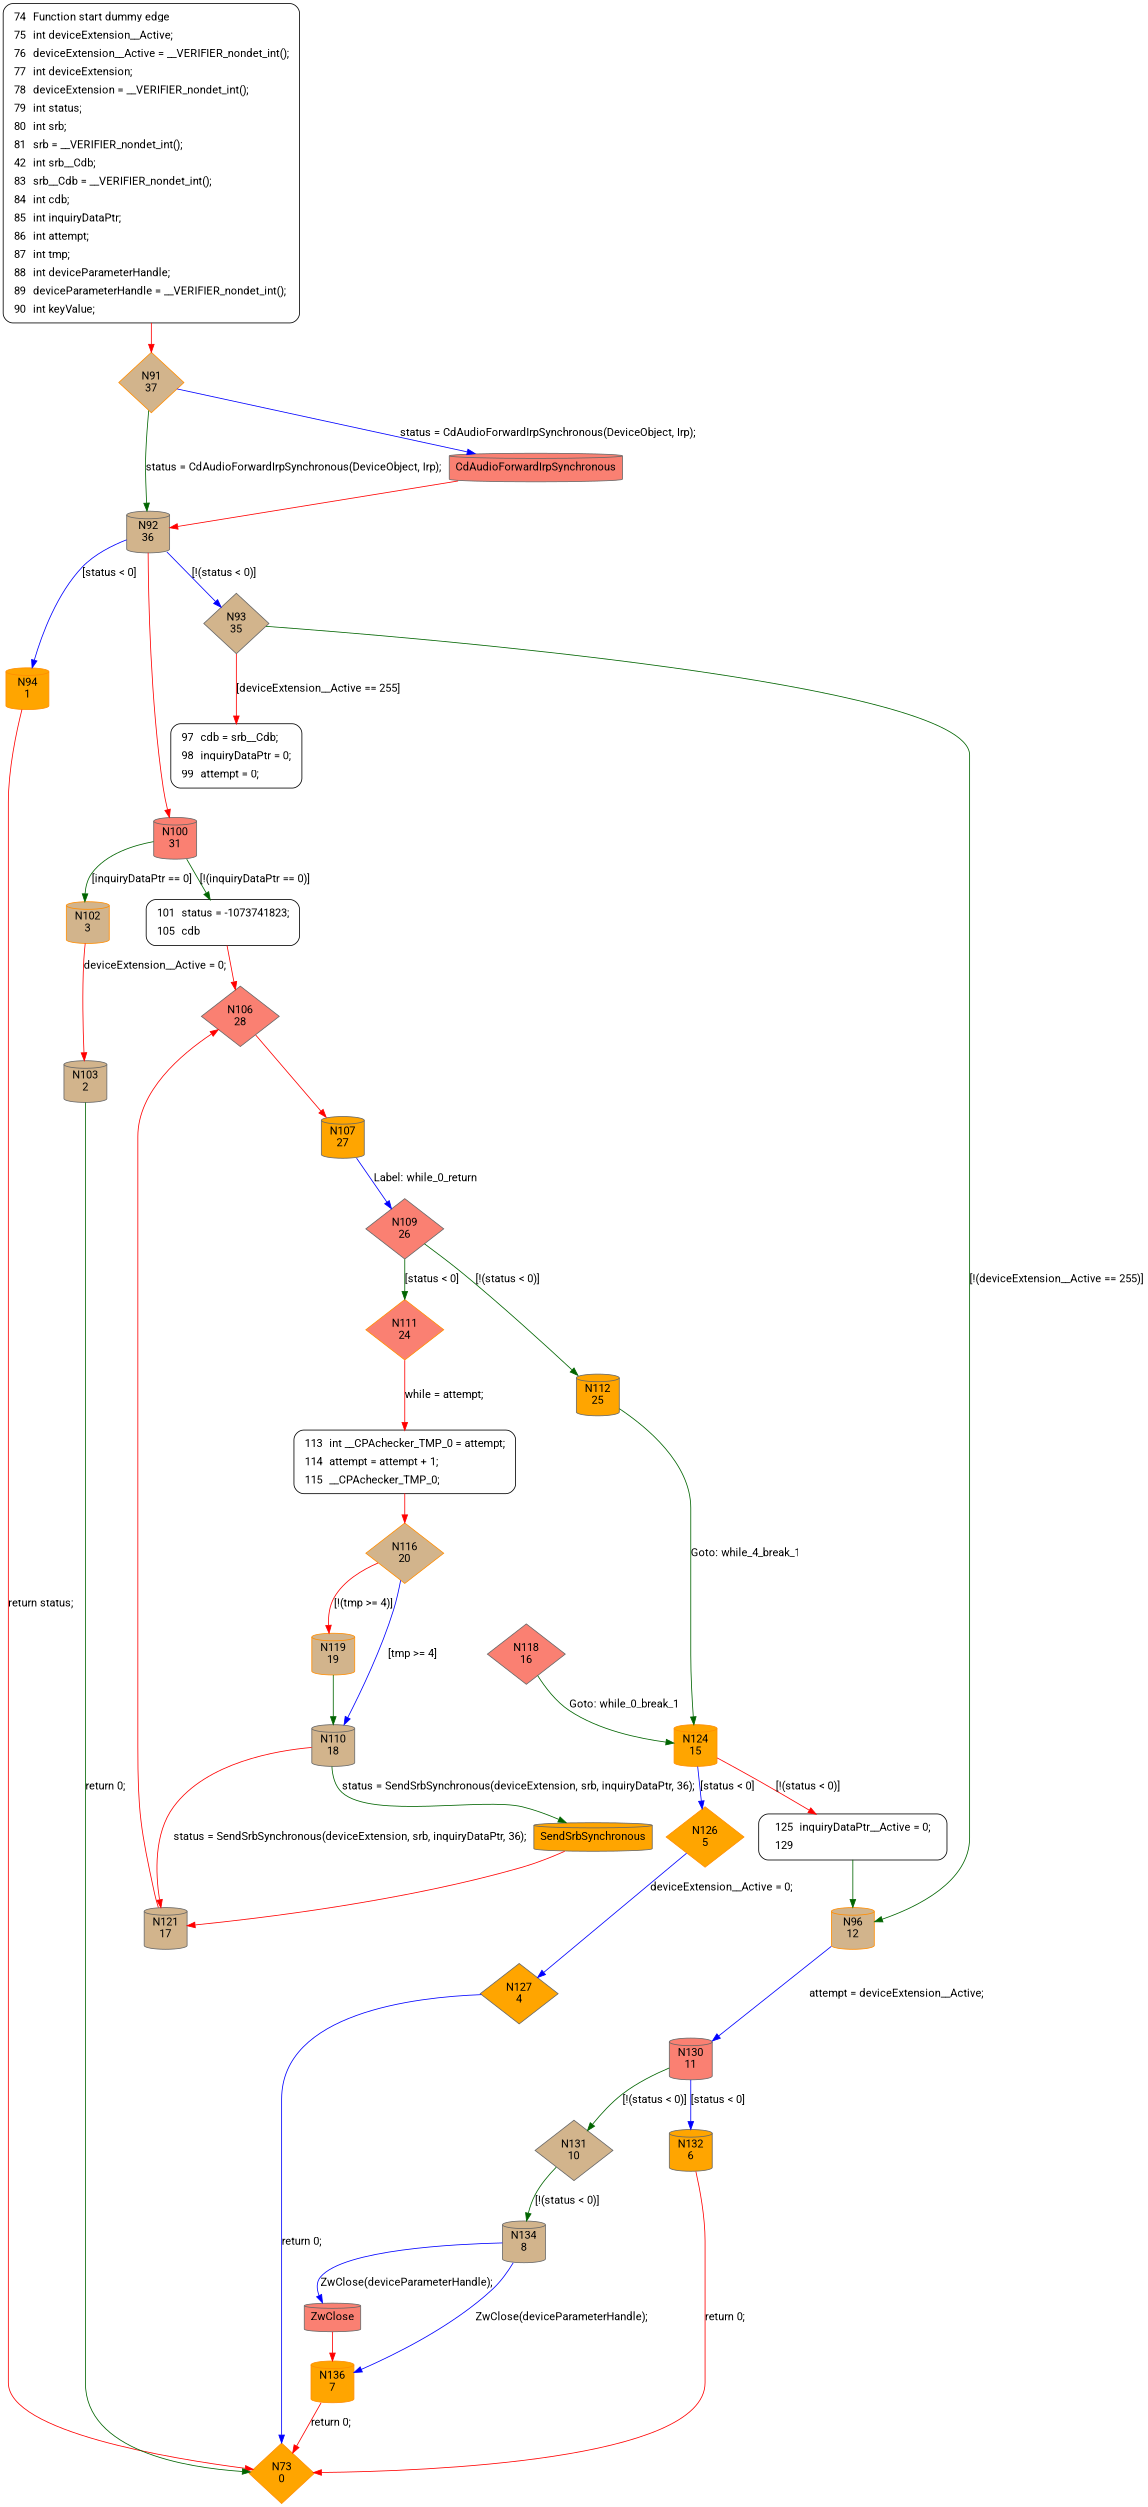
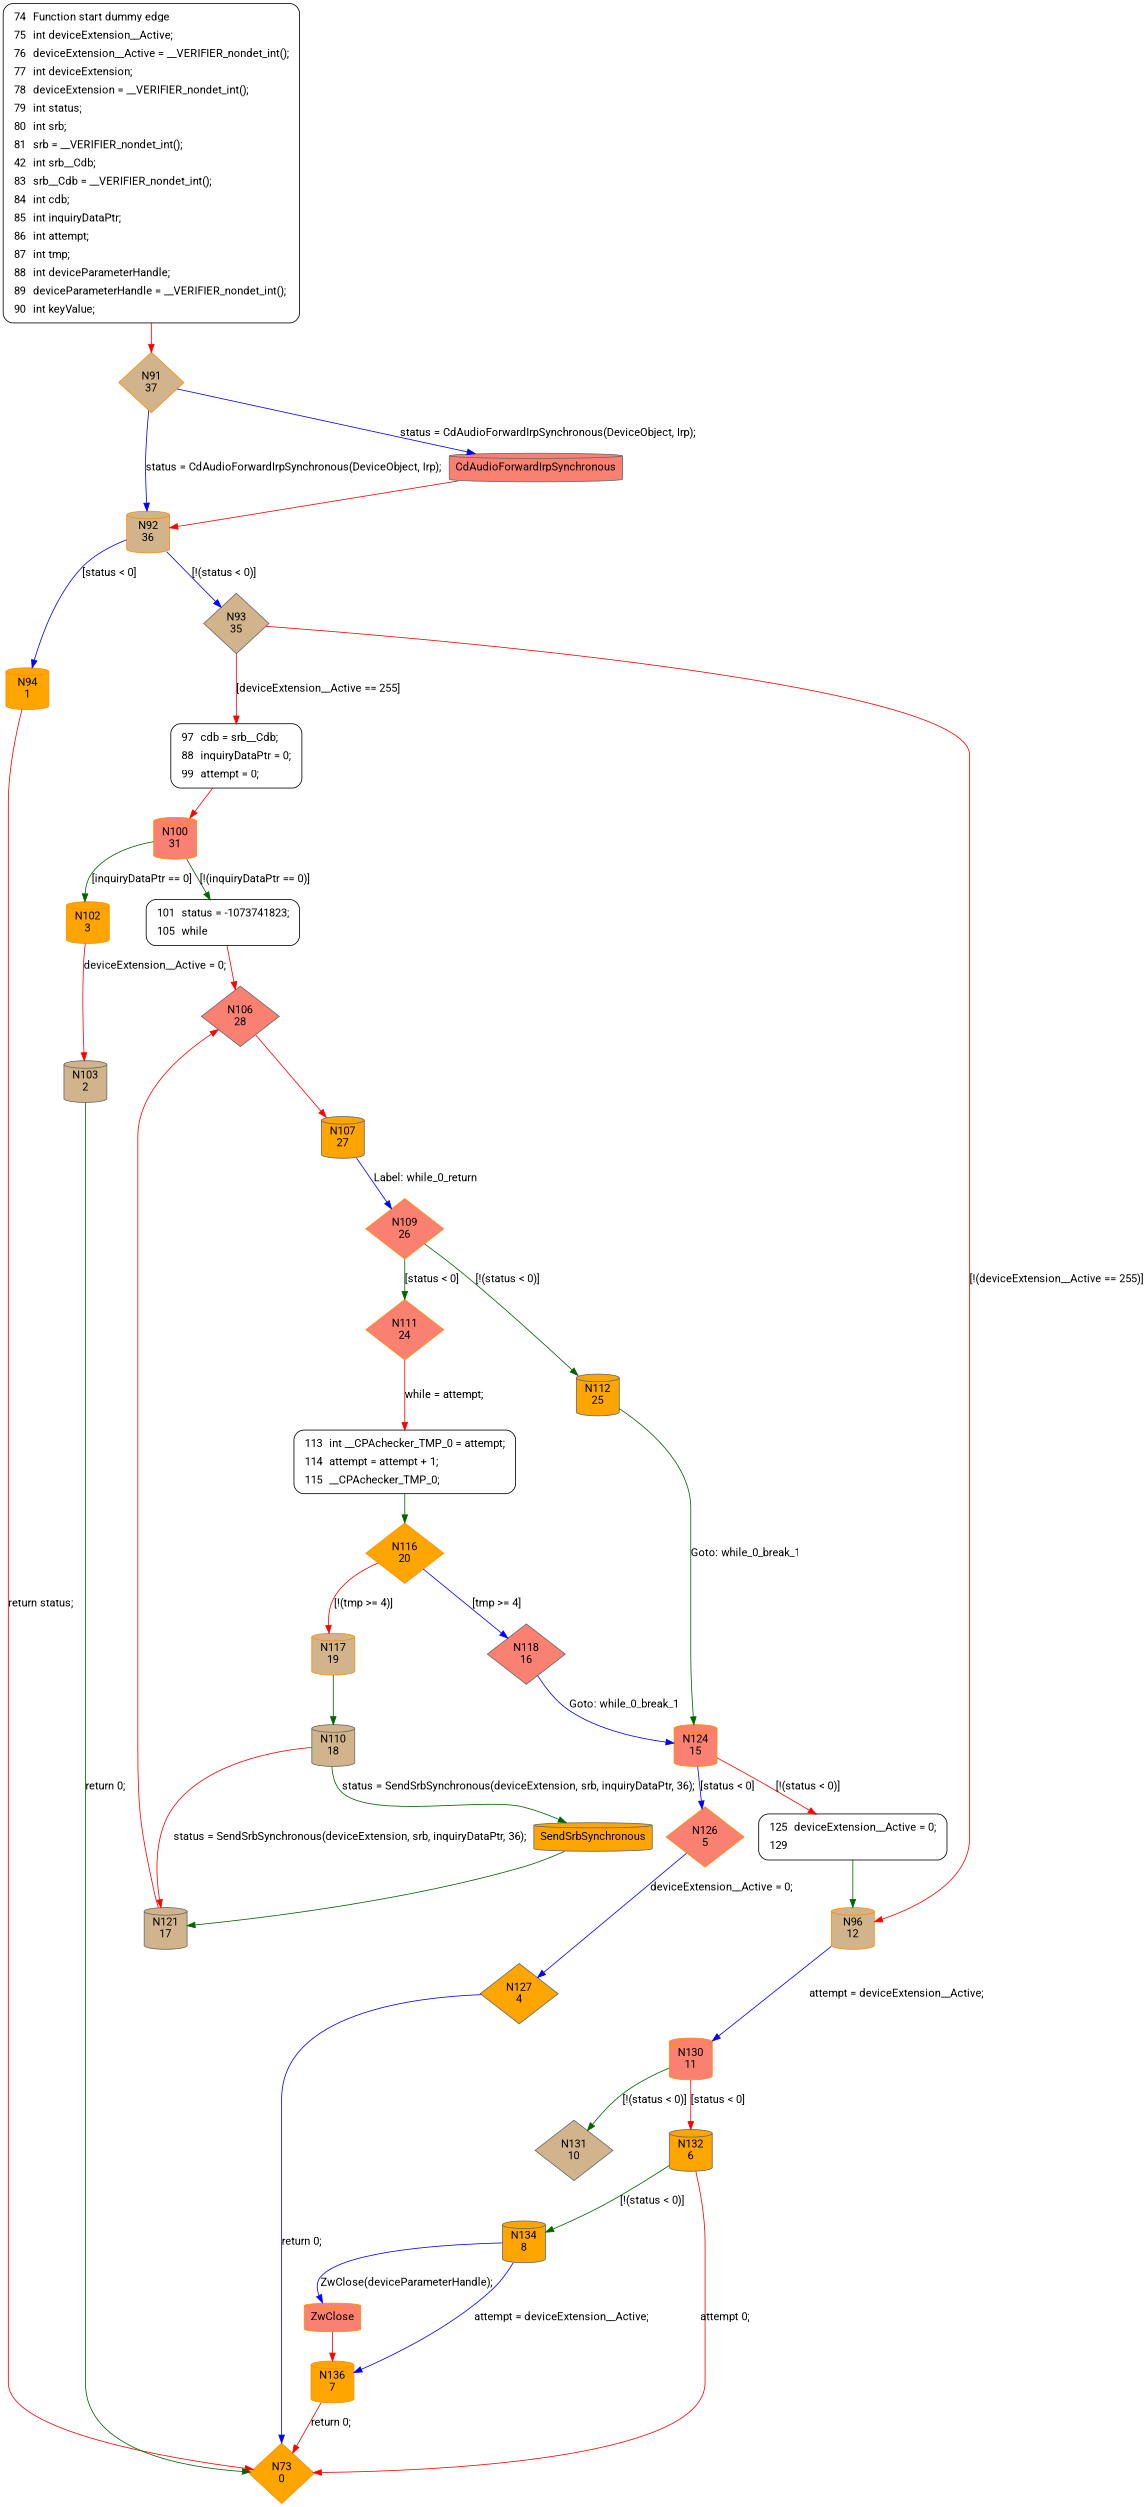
edge "N91 37" -> "N92 36": color darkgreen -> blue
node "N92 36": color gray40 -> darkorange
edge "N92 36" -> "N100 31": now "97" -> "N100 31"
node "97": text "98" -> "88"
node "N100 31": color gray40 -> darkorange
node "N102 3": fillcolor tan -> orange
node "101": text "cdb" -> "while"
edge "N93 35" -> "N96 12": color darkgreen -> red
node "N109 26": color gray40 -> darkorange
edge "113" -> "N116 20": color red -> darkgreen
node "N116 20": fillcolor tan -> orange
edge "N112 25" -> "N124 15": label "Goto: while_4_break_1" -> "Goto: while_0_break_1"
edge "N116 20" -> "N110 18": now "N116 20" -> "N118 16"
node "N119 19": label "N119 19" -> "N117 19"
edge "N118 16" -> "N124 15": color darkgreen -> blue
node "N124 15": fillcolor orange -> salmon
node "125": text "inquiryDataPtr__Active = 0;" -> "deviceExtension__Active = 0;"
node "N126 5": fillcolor orange -> salmon
edge "SendSrbSynchronous" -> "N121 17": color red -> darkgreen
node "N130 11": color gray40 -> darkorange
edge "N130 11" -> "N132 6": color blue -> red
edge "N131 10" -> "N134 8": now "N132 6" -> "N134 8"
node "N134 8": fillcolor tan -> orange
node "ZwClose": color gray40 -> darkorange
edge "N134 8" -> "N136 7": label "ZwClose(deviceParameterHandle);" -> "attempt = deviceExtension__Active;"
edge "N132 6" -> "N73 0": label "return 0;" -> "attempt 0;"
